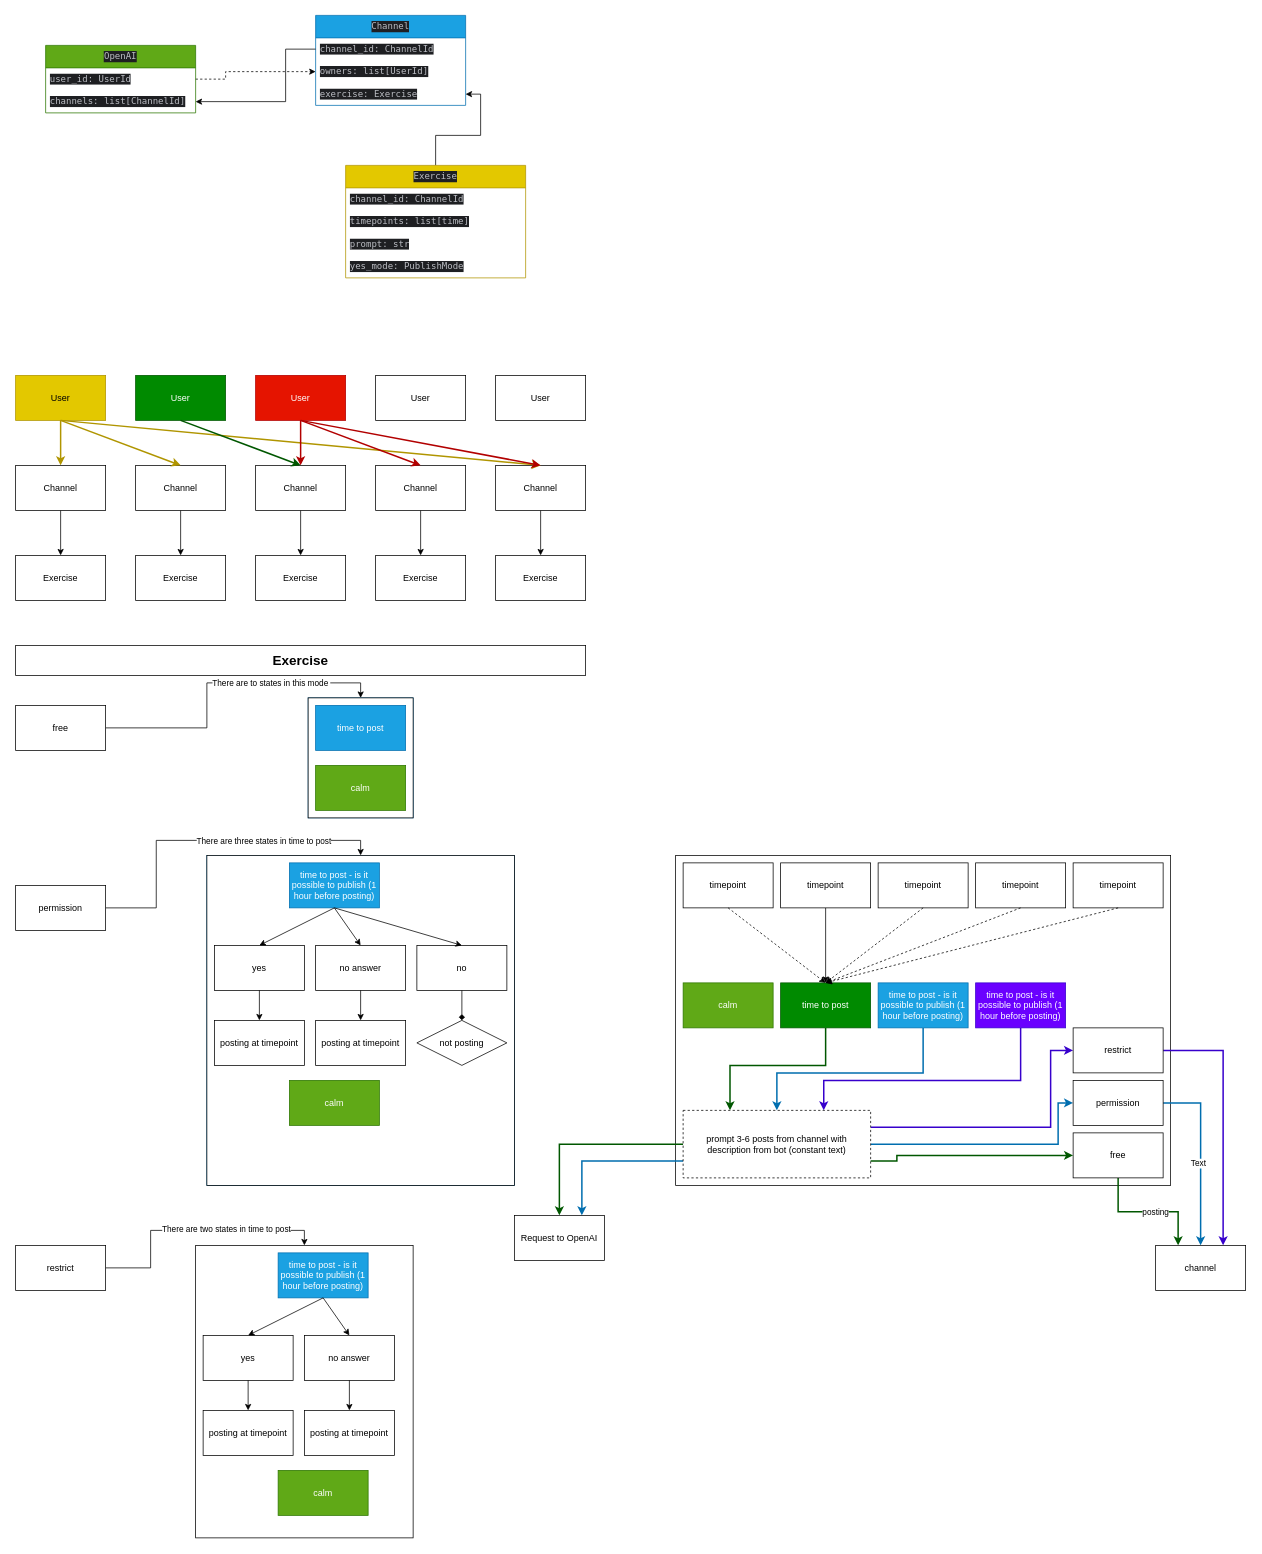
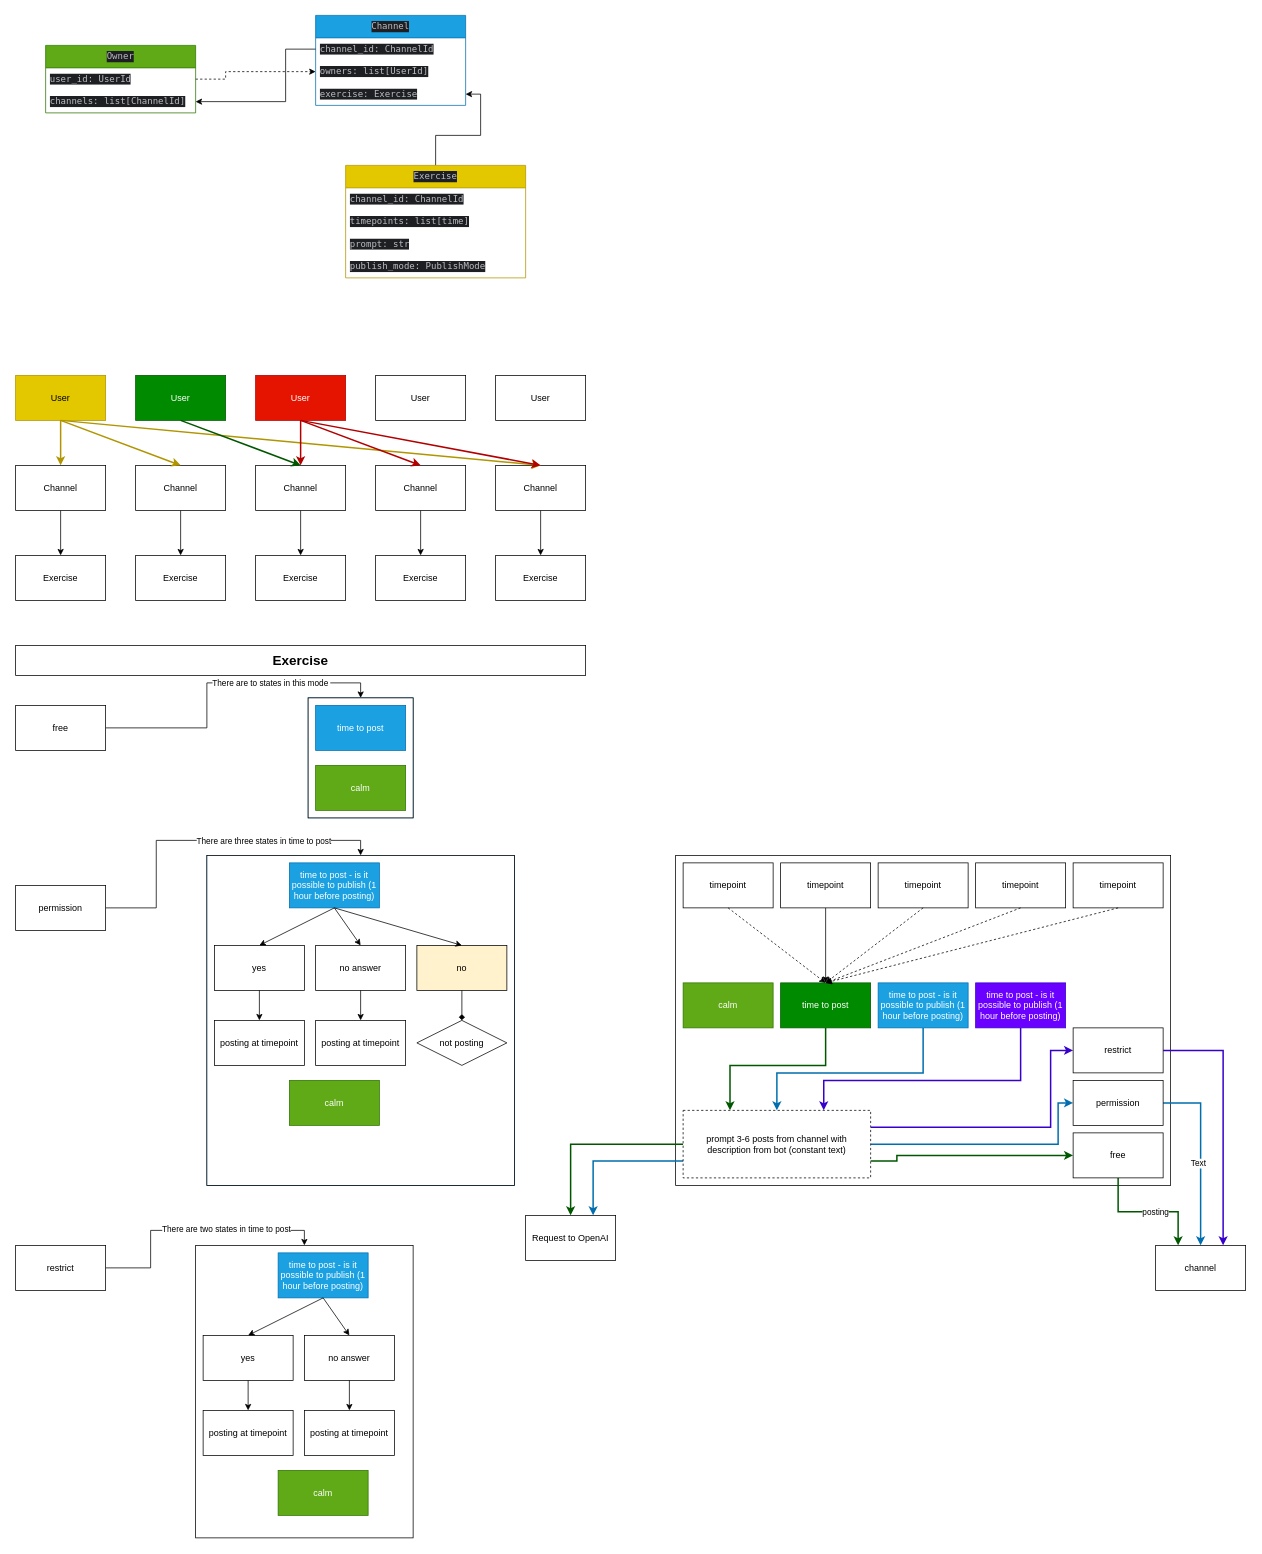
node "OpenAI": label "OpenAI" -> "Owner"
node "yes_mode: PublishMode": label "yes_mode: PublishMode" -> "publish_mode: PublishMode"
node "no": fillcolor #ffffff -> #fff2cc
node "Request to OpenAI": moved (559, 1238) -> (570, 1238)
